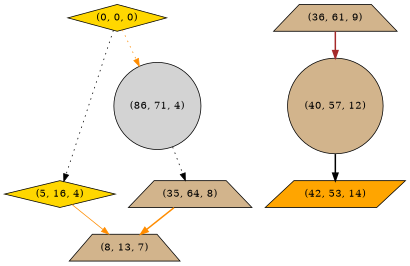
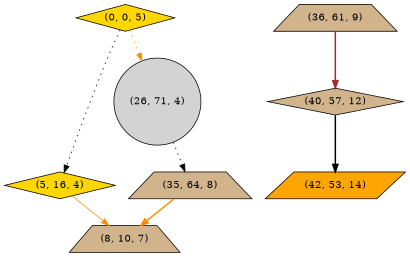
node "(0, 0, 0)": label "(0, 0, 0)" -> "(0, 0, 5)"
node "(86, 71, 4)": label "(86, 71, 4)" -> "(26, 71, 4)"
node "(40, 57, 12)": shape circle -> diamond
node "(8, 13, 7)": label "(8, 13, 7)" -> "(8, 10, 7)"
